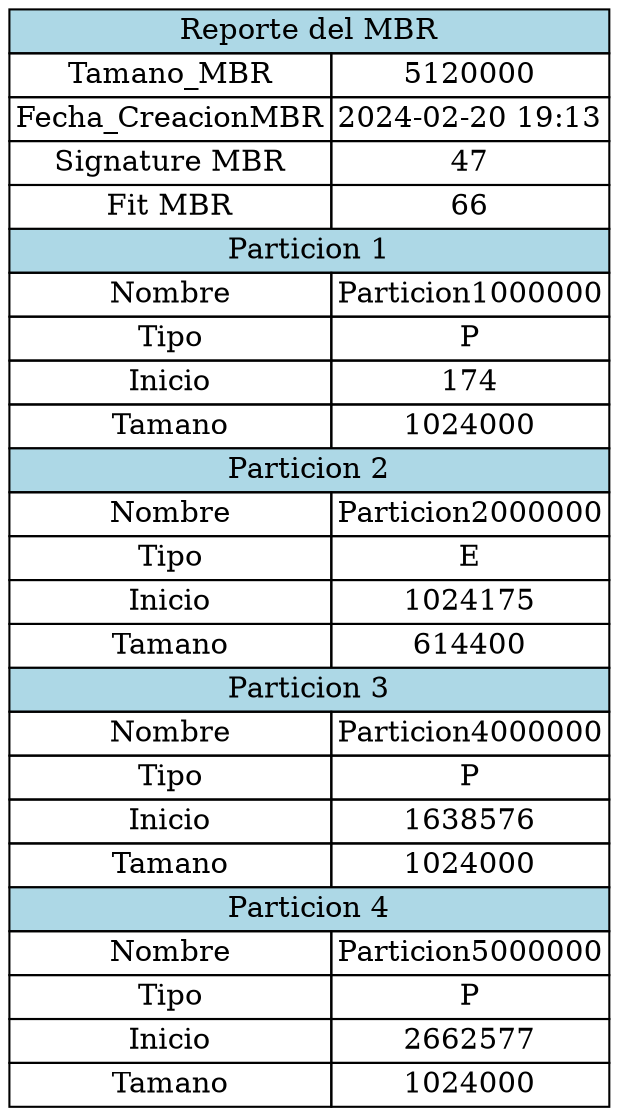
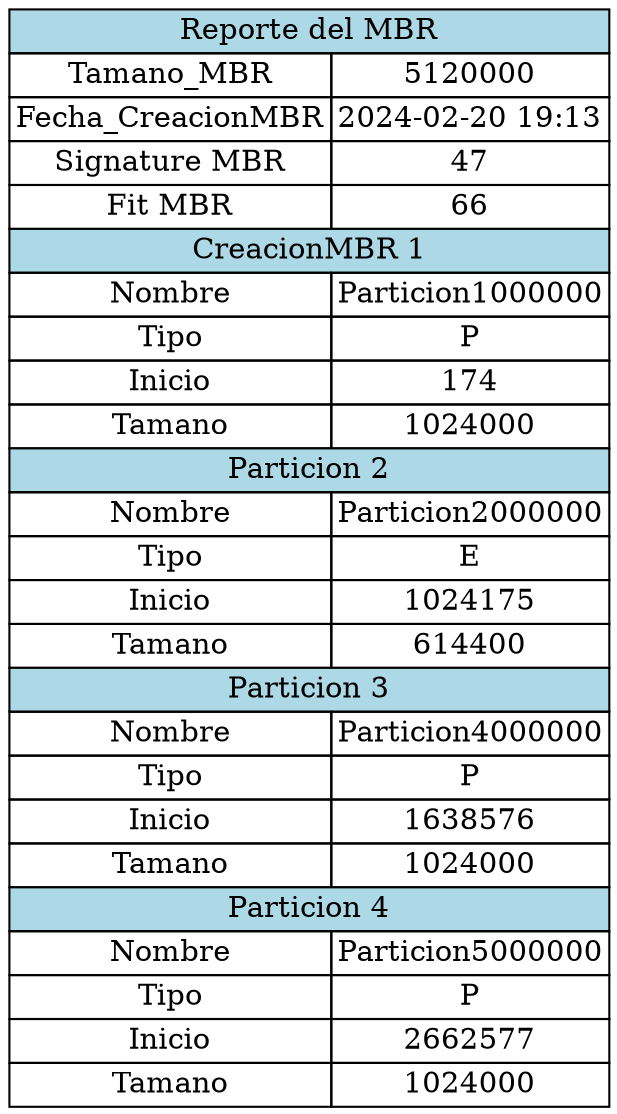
node "Reporte del MBR": text "Particion 1" -> "CreacionMBR 1"
